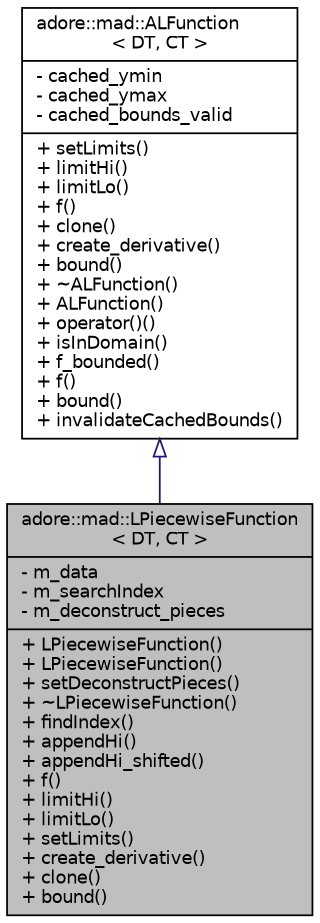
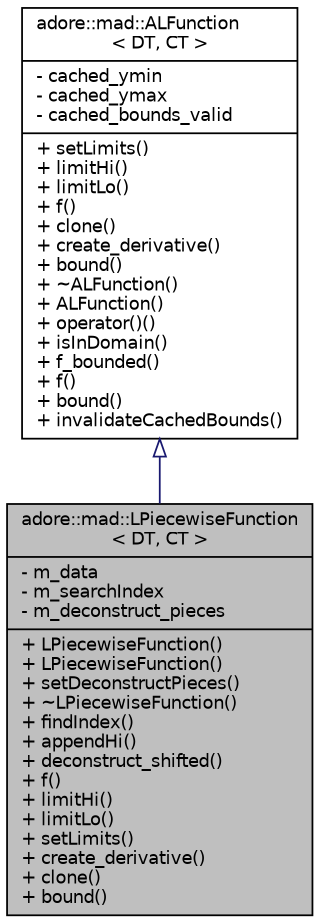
node "adore::mad::LPiecewiseFunction": text "+ appendHi_shifted()" -> "+ deconstruct_shifted()"
